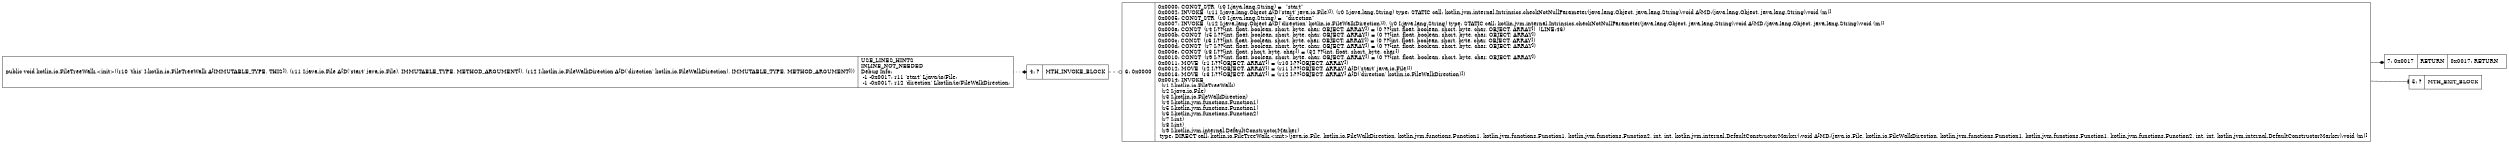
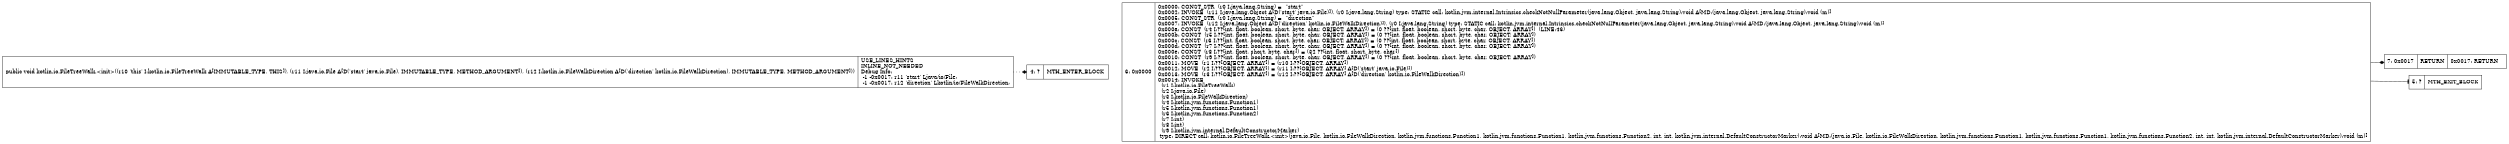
node "4: ?": text "MTH_INVOKE_BLOCK" -> "MTH_ENTER_BLOCK"
edge "4: ?" -> "6: 0x0000": removed
